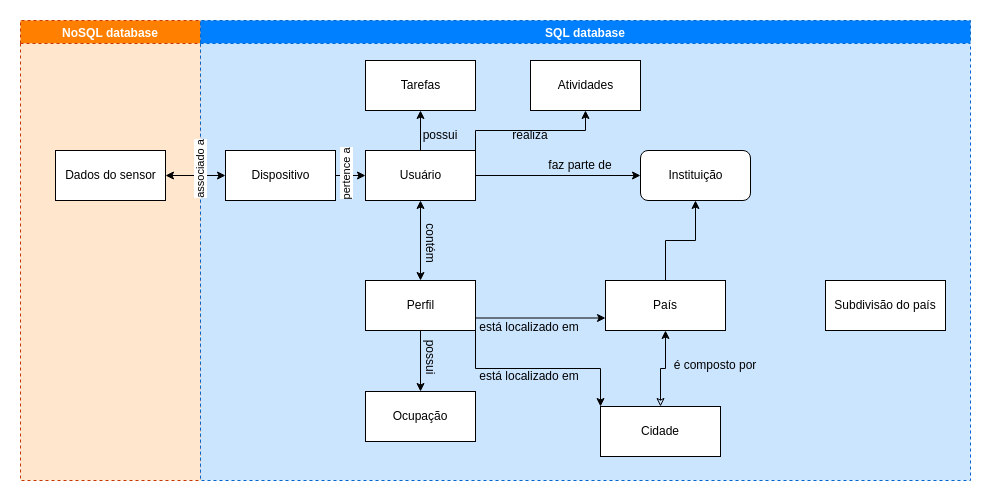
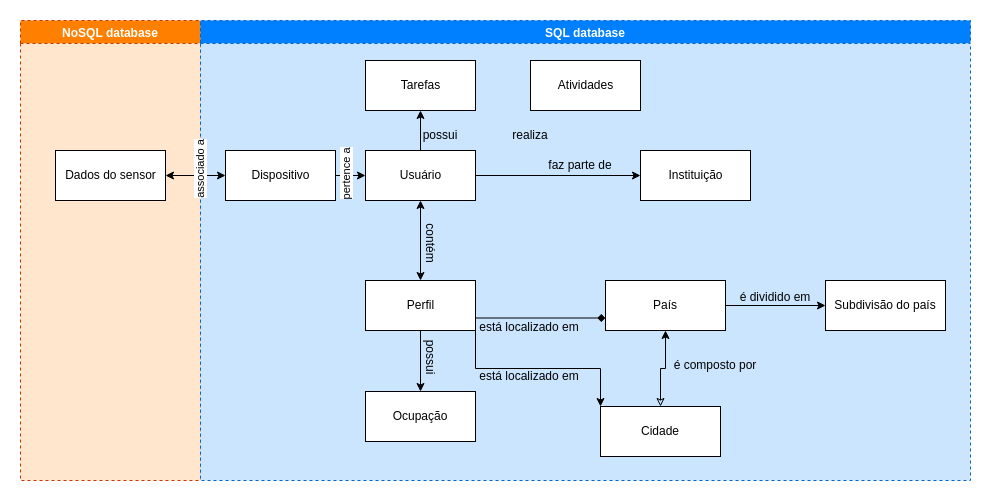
edge "Usuário" -> "Atividades": removed
node "Instituição": shape rounded rectangle -> rectangle
edge "País" -> "Instituição": now "País" -> "Subdivisão do país"
node "é dividido em": added
edge "Perfil" -> "País": arrowhead classic -> diamond
